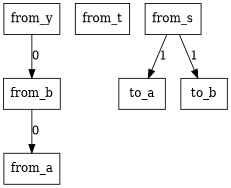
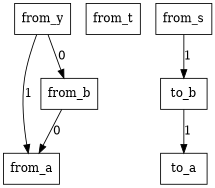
edge "from_s" -> "to_a": now "to_b" -> "to_a"
edge "from_y" -> "from_a": added, label "1"
